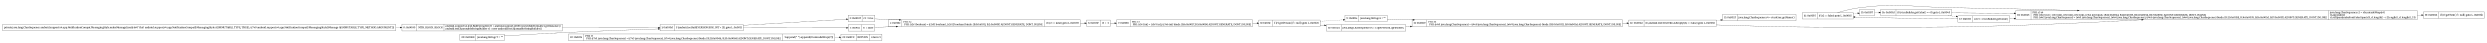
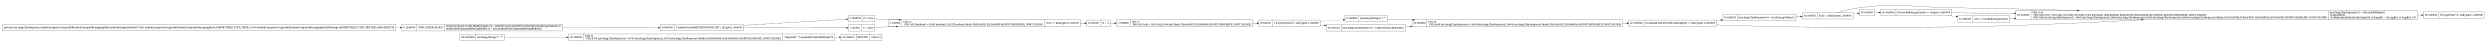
edge "17: 0x003f" -> "14: 0x0035": now "13: 0x002f" -> "14: 0x0035"
node "0: 0x0000": text "MTH_BLOCK_BLOCK" -> "MTH_ENTER_BLOCK"
edge "20: 0x0068" -> "1: 0x000d": now "20: 0x0068" -> "22: 0x006f"
